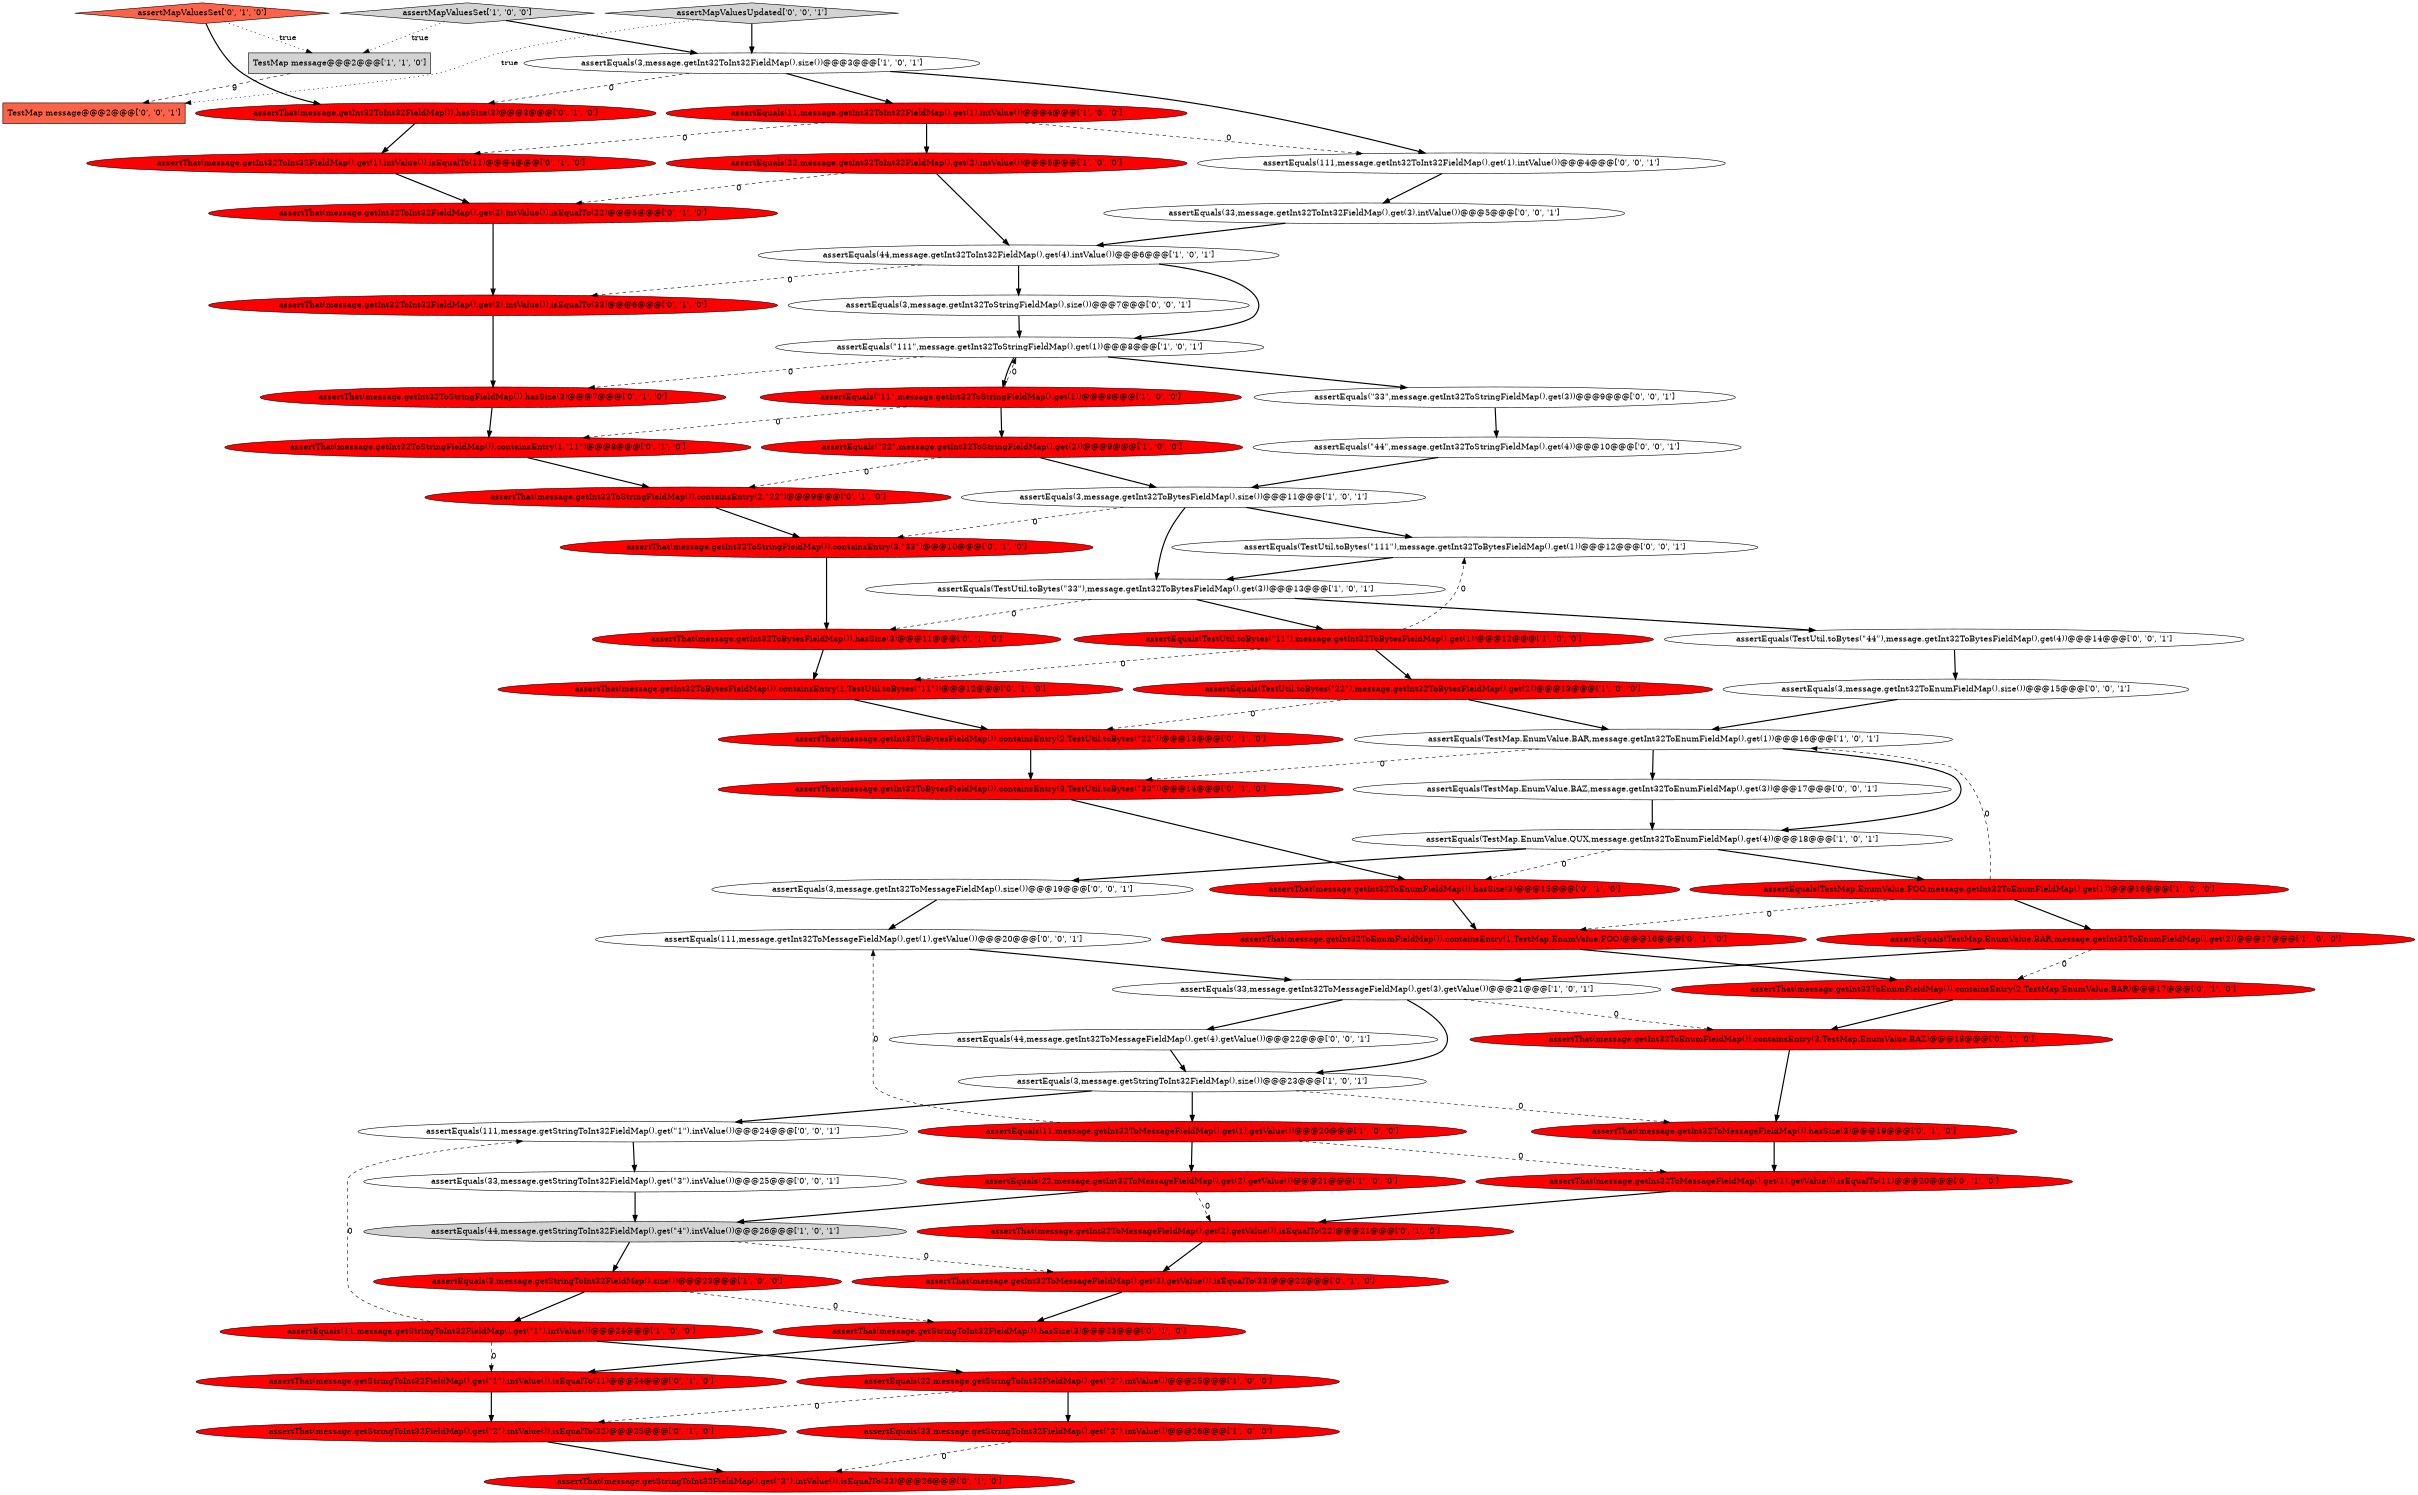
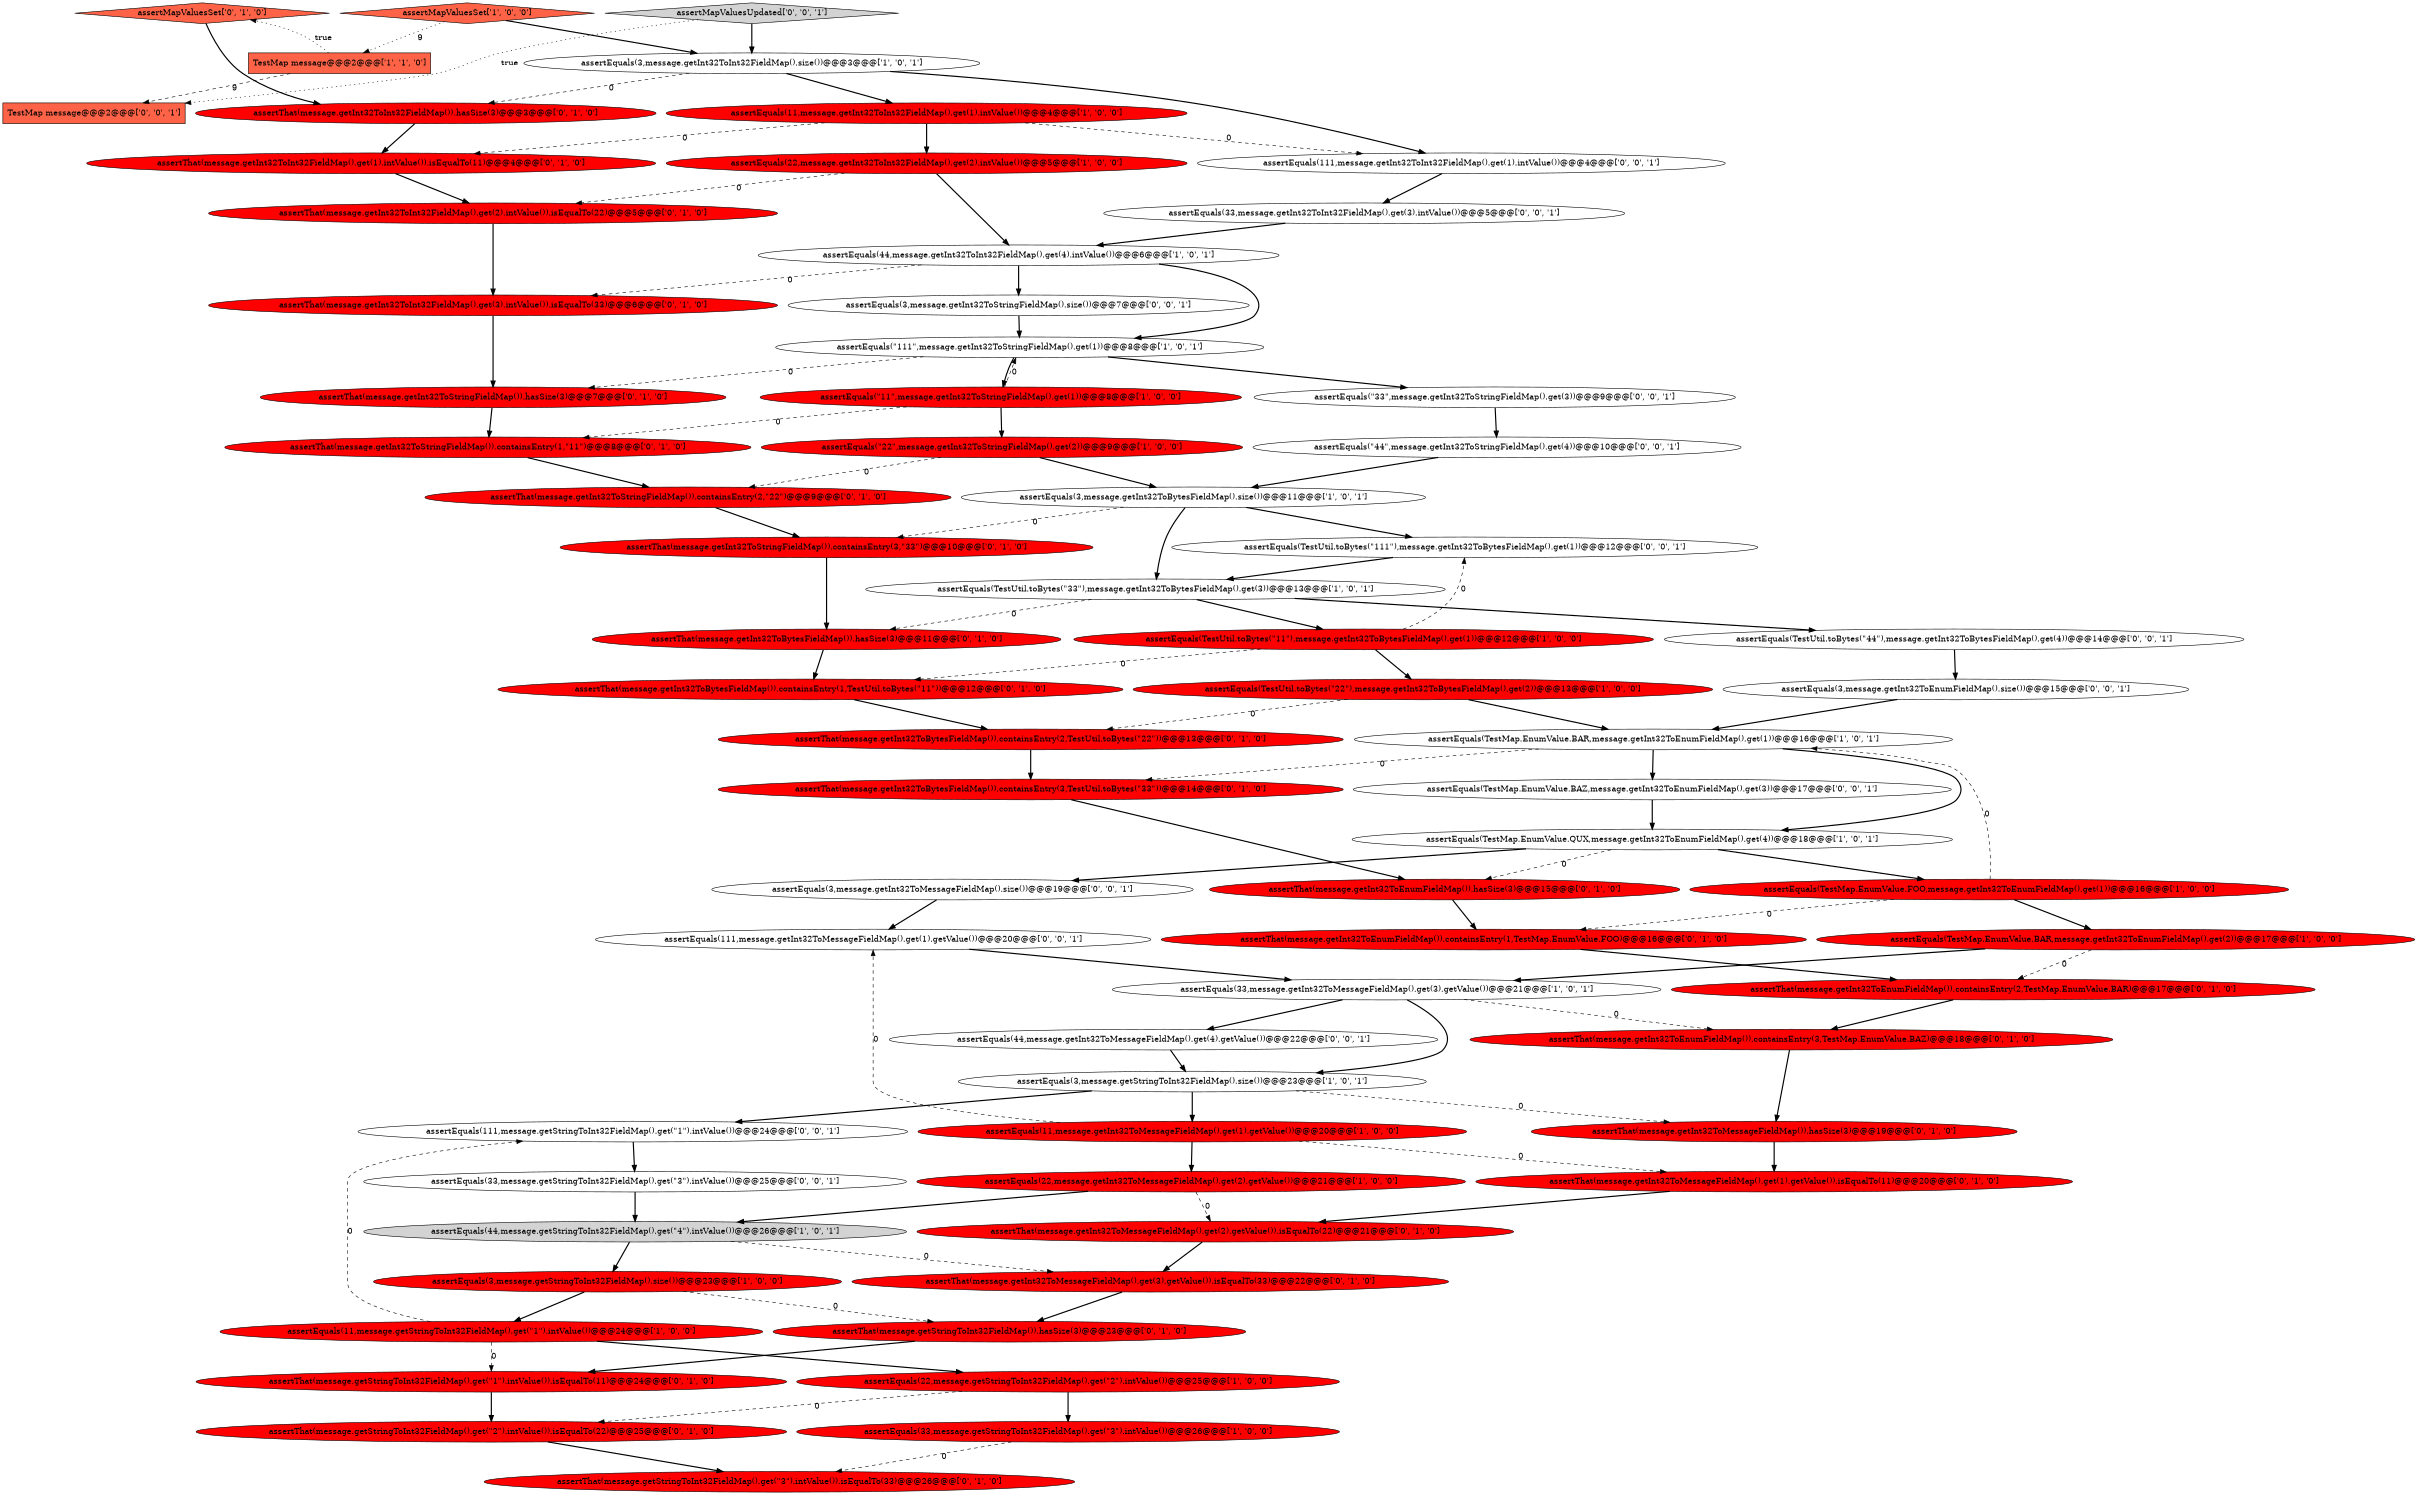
node "assertMapValuesSet['1', '0', '0']": fillcolor lightgray -> tomato
edge "assertMapValuesSet['0', '1', '0']" -> "TestMap message@@@2@@@['1', '1', '0']": reversed
edge "assertMapValuesSet['1', '0', '0']" -> "TestMap message@@@2@@@['1', '1', '0']": label "true" -> "9"
node "TestMap message@@@2@@@['1', '1', '0']": fillcolor lightgray -> tomato
